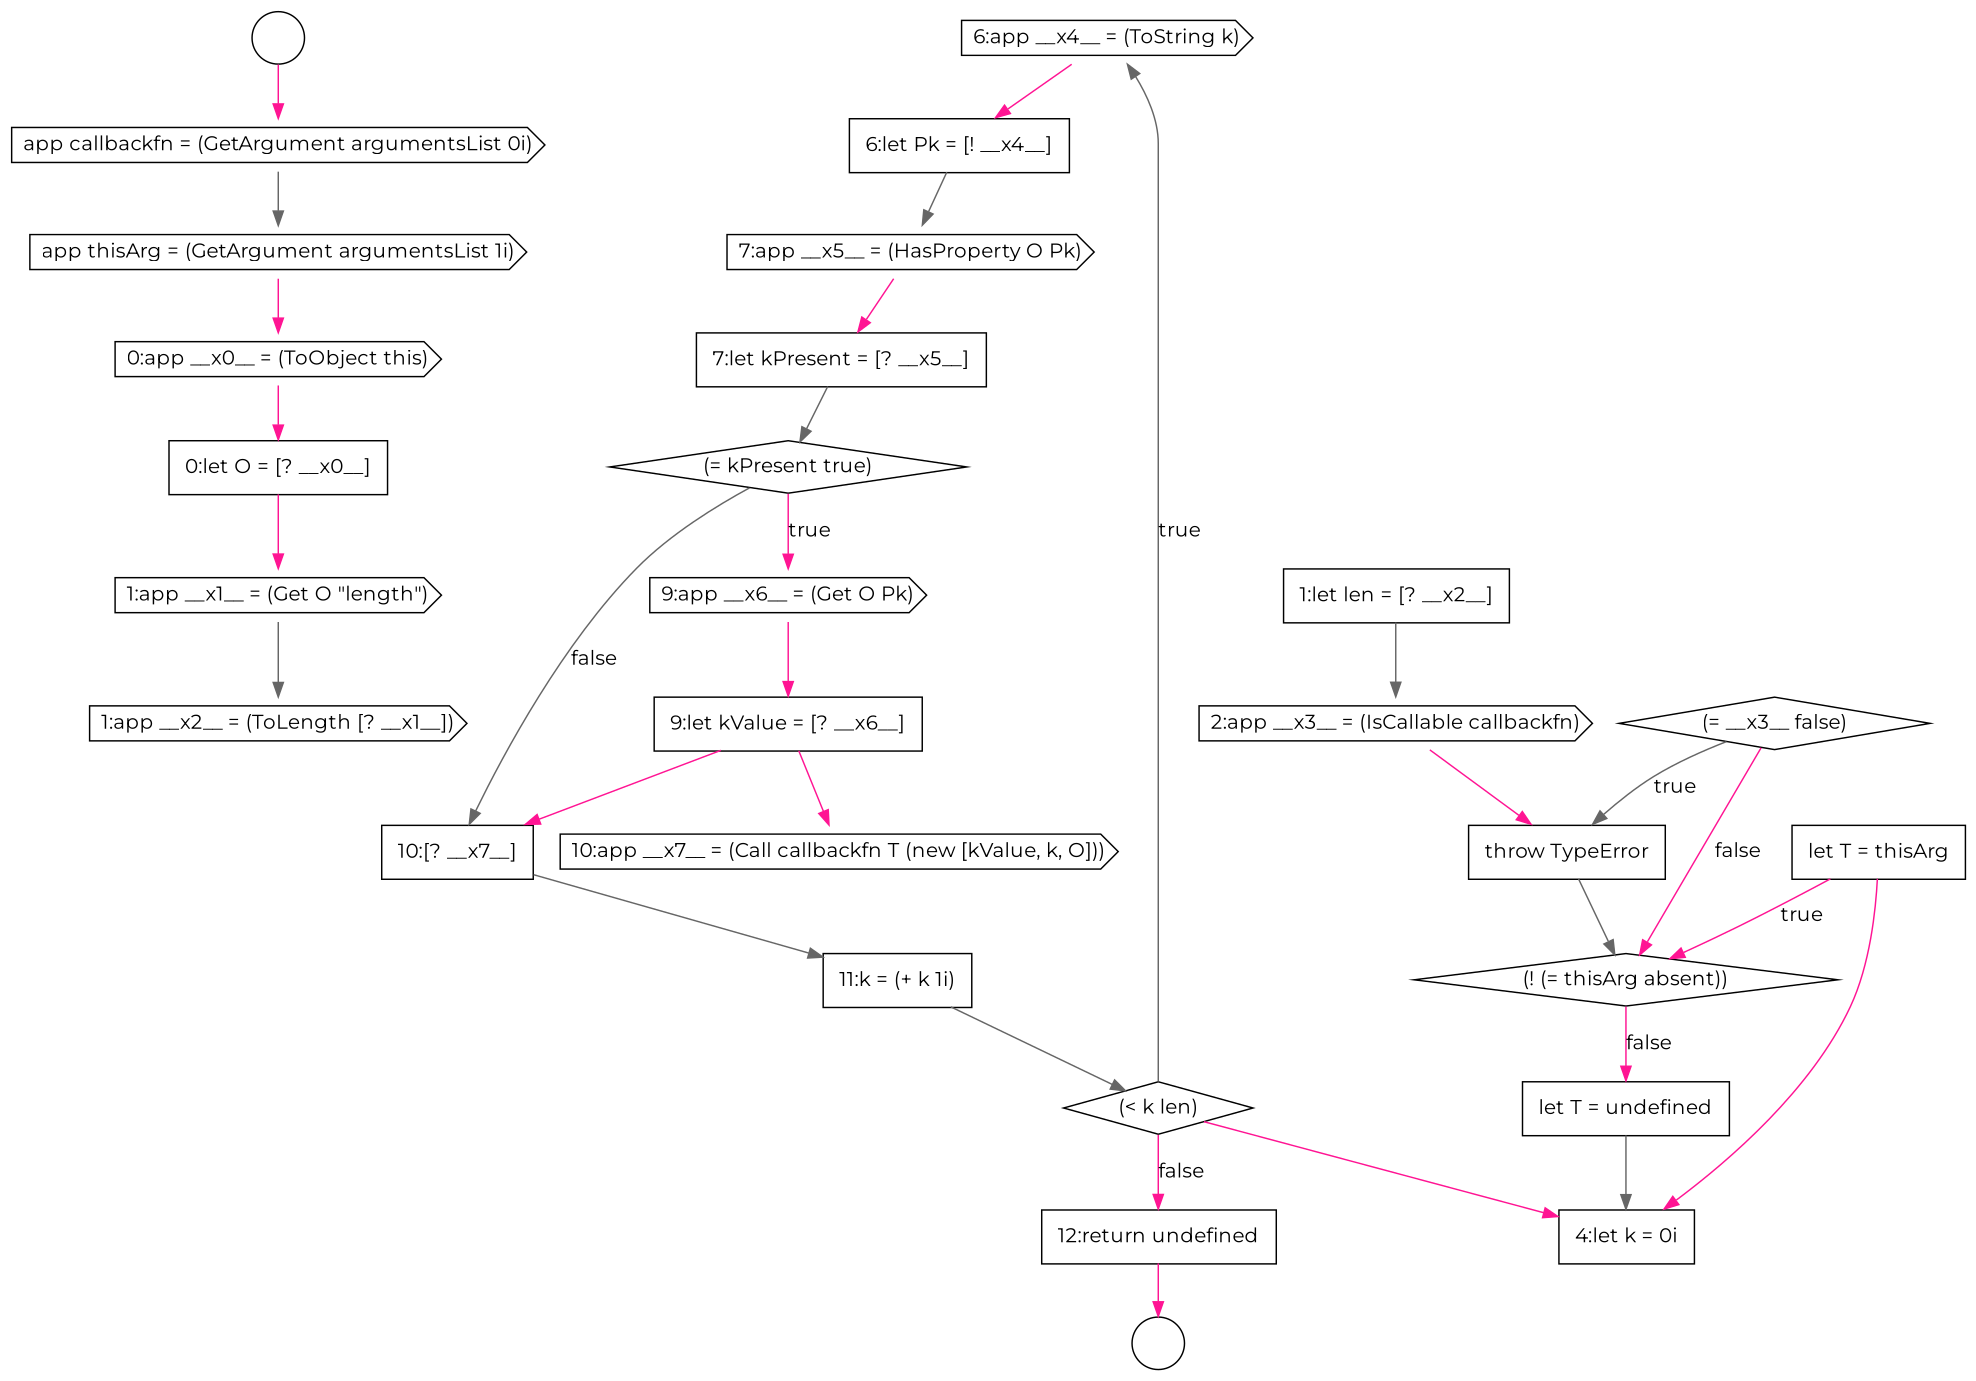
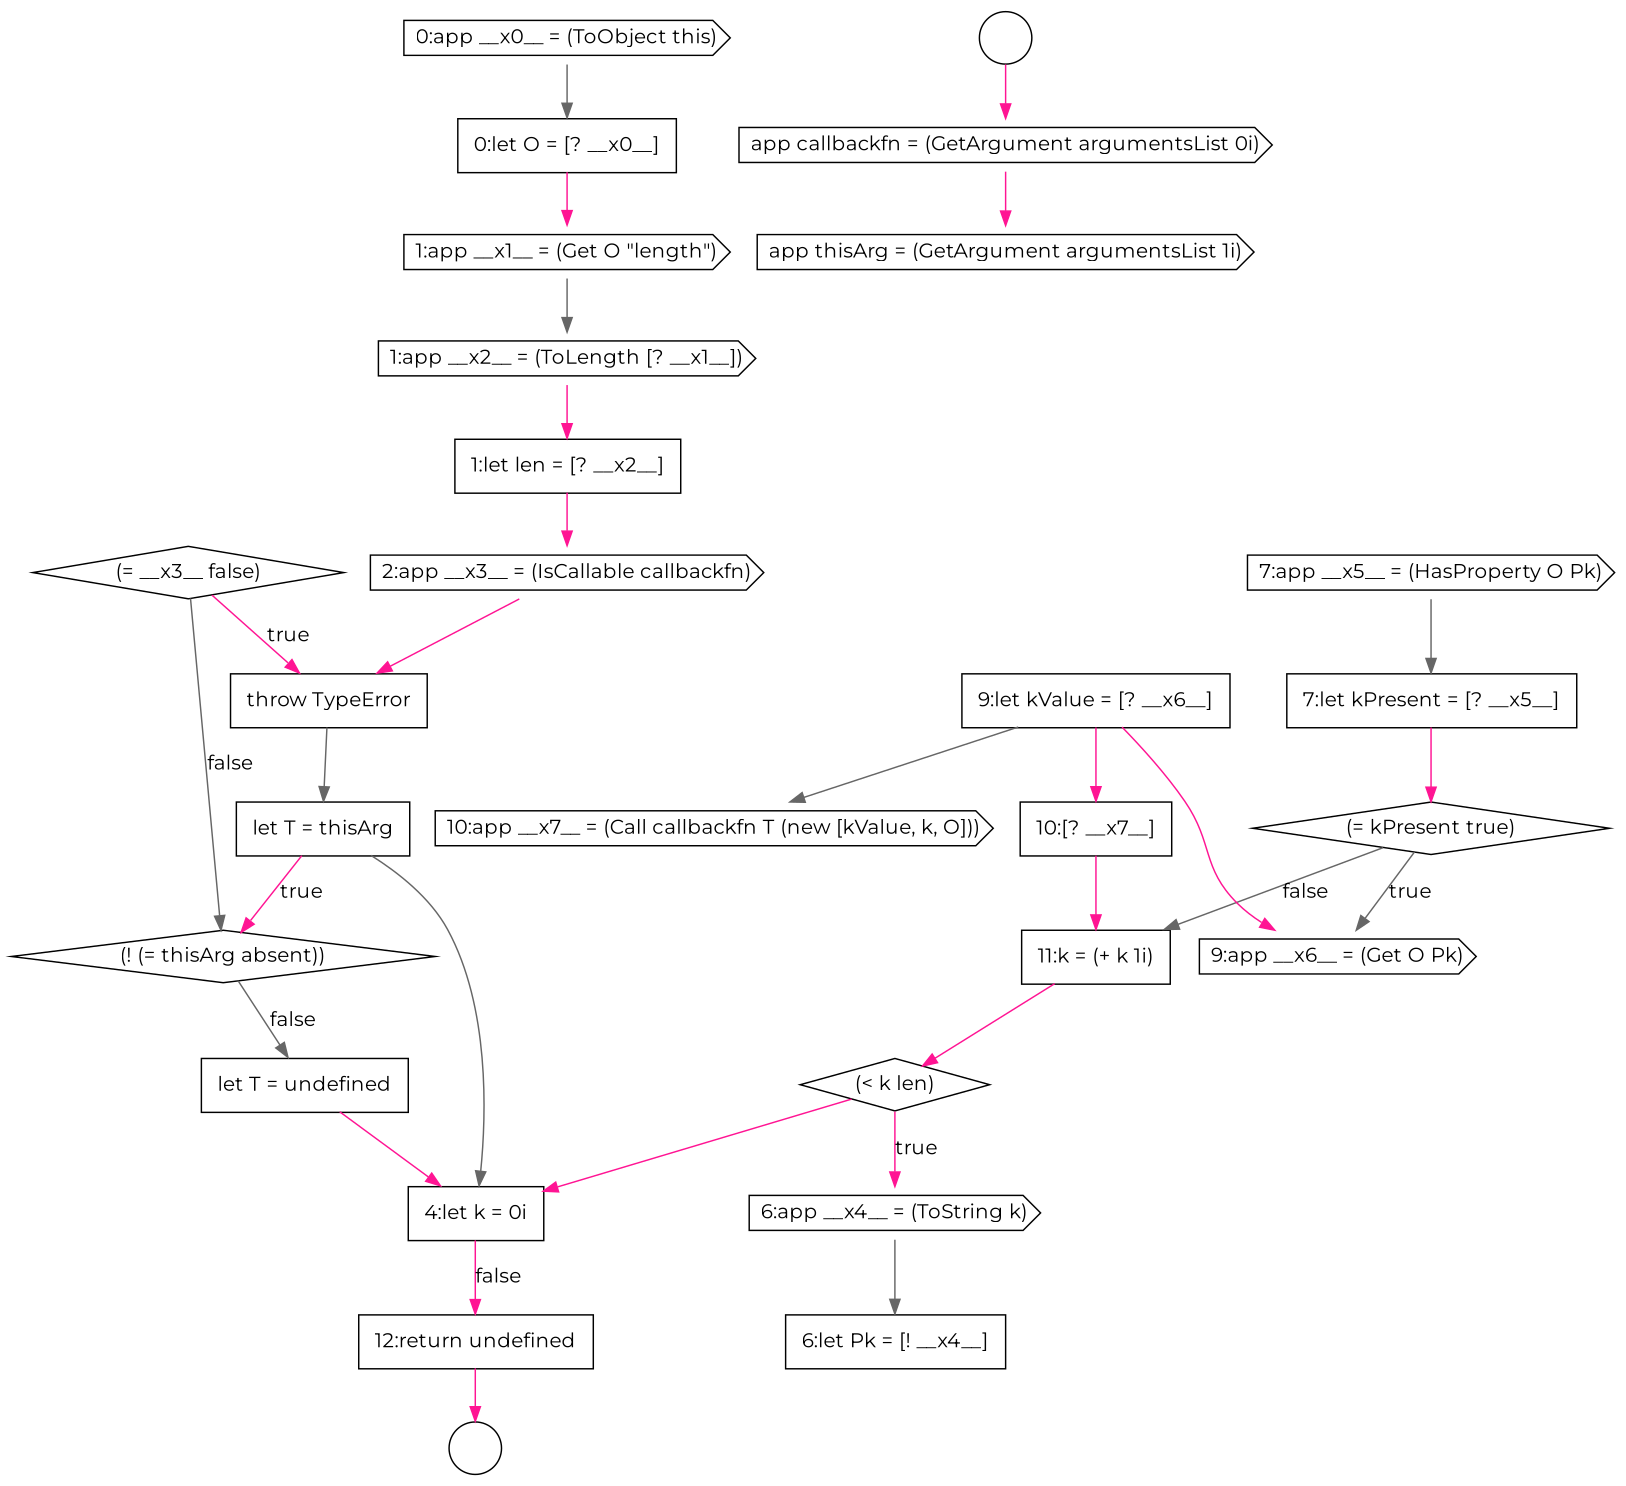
edge "6:app __x4__ = (ToString k)" -> "6:let Pk = [! __x4__]": color deeppink -> gray40
edge "app callbackfn = (GetArgument argumentsList 0i)" -> "app thisArg = (GetArgument argumentsList 1i)": color gray40 -> deeppink
edge "6:let Pk = [! __x4__]" -> "7:app __x5__ = (HasProperty O Pk)": removed
edge "app thisArg = (GetArgument argumentsList 1i)" -> "0:app __x0__ = (ToObject this)": removed
edge "7:app __x5__ = (HasProperty O Pk)" -> "7:let kPresent = [? __x5__]": color deeppink -> gray40
edge "1:app __x2__ = (ToLength [? __x1__])" -> "1:let len = [? __x2__]": added
edge "0:app __x0__ = (ToObject this)" -> "0:let O = [? __x0__]": color deeppink -> gray40
edge "7:let kPresent = [? __x5__]" -> "(= kPresent true)": color gray40 -> deeppink
edge "(= kPresent true)" -> "9:app __x6__ = (Get O Pk)": color deeppink -> gray40
edge "(< k len)" -> "6:app __x4__ = (ToString k)": color gray40 -> deeppink
edge "(= kPresent true)" -> "10:[? __x7__]": now "(= kPresent true)" -> "11:k = (+ k 1i)"
edge "9:app __x6__ = (Get O Pk)" -> "9:let kValue = [? __x6__]": reversed
edge "1:let len = [? __x2__]" -> "2:app __x3__ = (IsCallable callbackfn)": color gray40 -> deeppink
edge "(= __x3__ false)" -> "throw TypeError": color gray40 -> deeppink
edge "9:let kValue = [? __x6__]" -> "10:app __x7__ = (Call callbackfn T (new [kValue, k, O]))": color deeppink -> gray40
edge "(= __x3__ false)" -> "(! (= thisArg absent))": color deeppink -> gray40
edge "throw TypeError" -> "(! (= thisArg absent))": now "throw TypeError" -> "let T = thisArg"
edge "10:[? __x7__]" -> "11:k = (+ k 1i)": color gray40 -> deeppink
edge "(! (= thisArg absent))" -> "let T = undefined": color deeppink -> gray40
edge "11:k = (+ k 1i)" -> "(< k len)": color gray40 -> deeppink
edge "let T = thisArg" -> "4:let k = 0i": color deeppink -> gray40
edge "(< k len)" -> "12:return undefined": now "4:let k = 0i" -> "12:return undefined"
edge "let T = undefined" -> "4:let k = 0i": color gray40 -> deeppink
